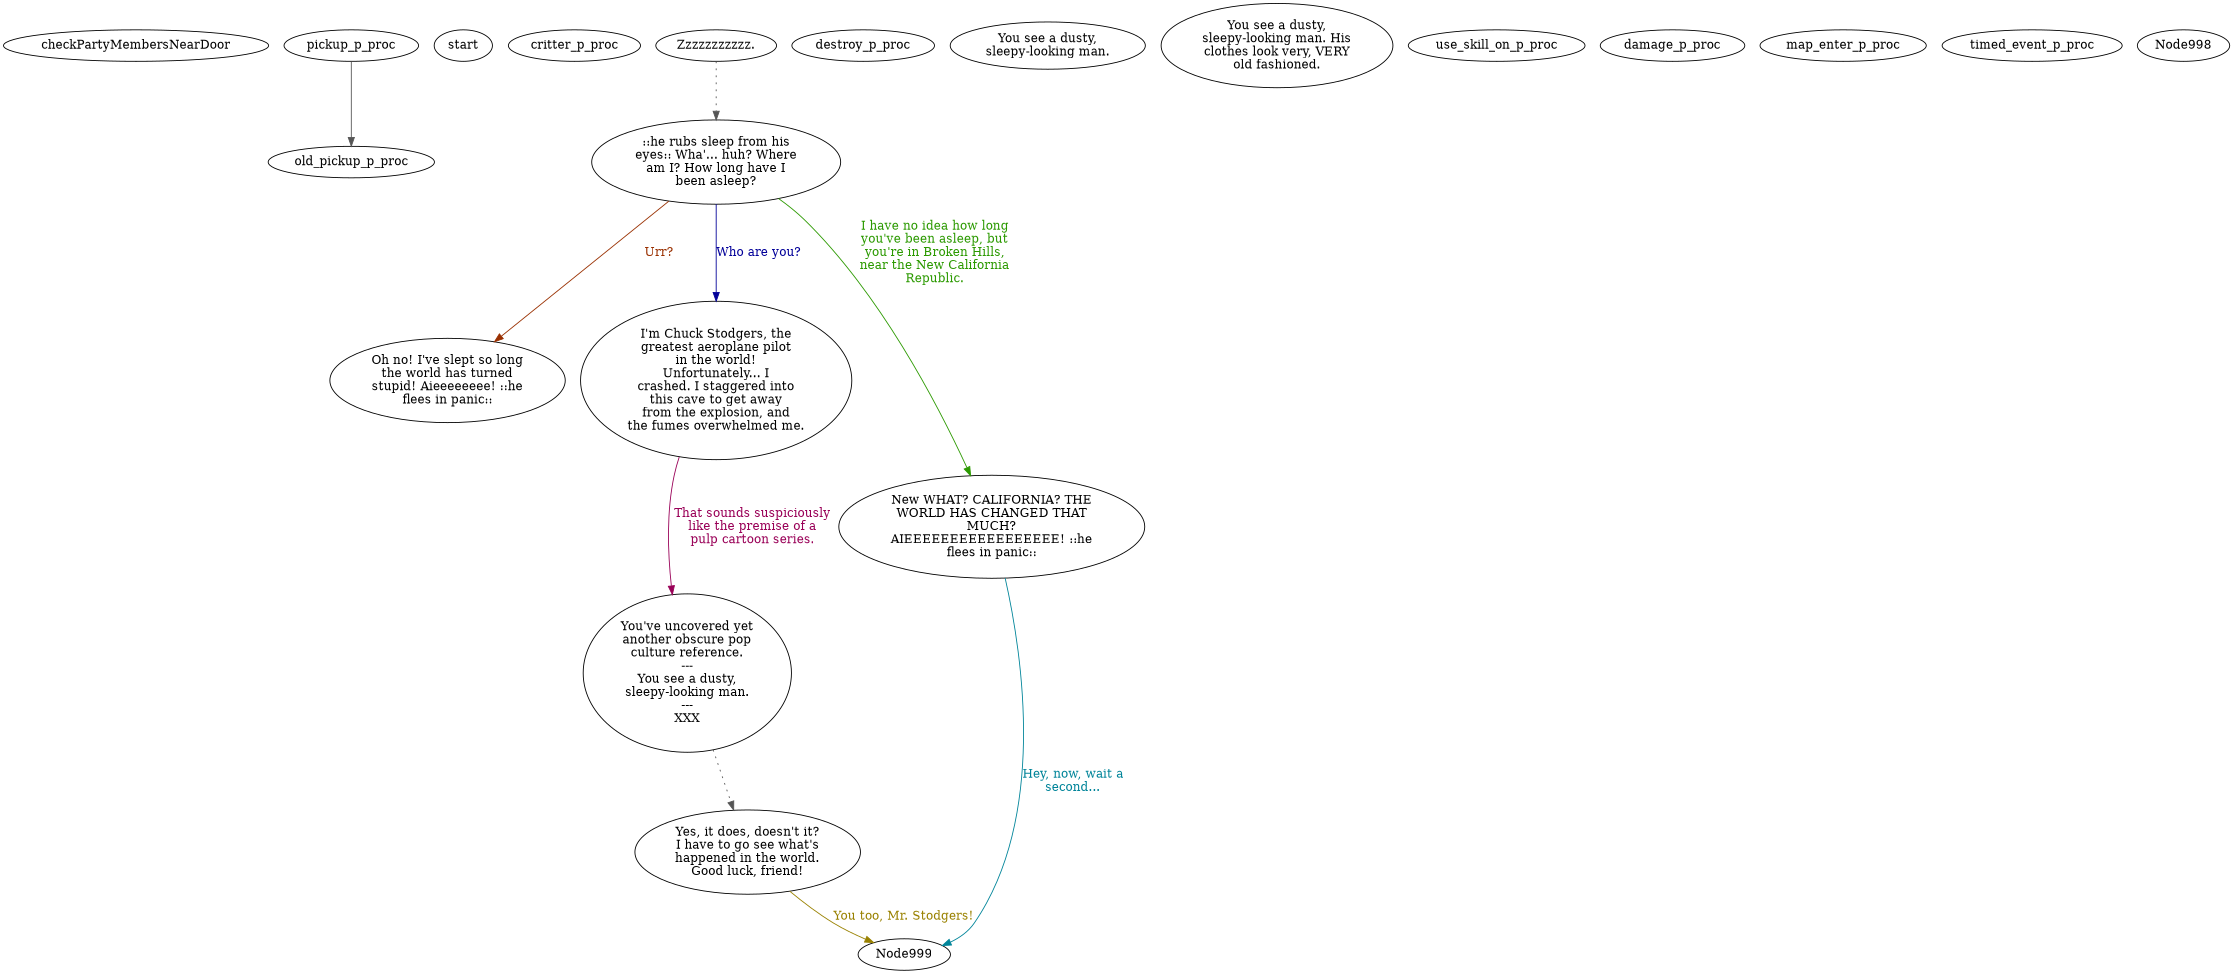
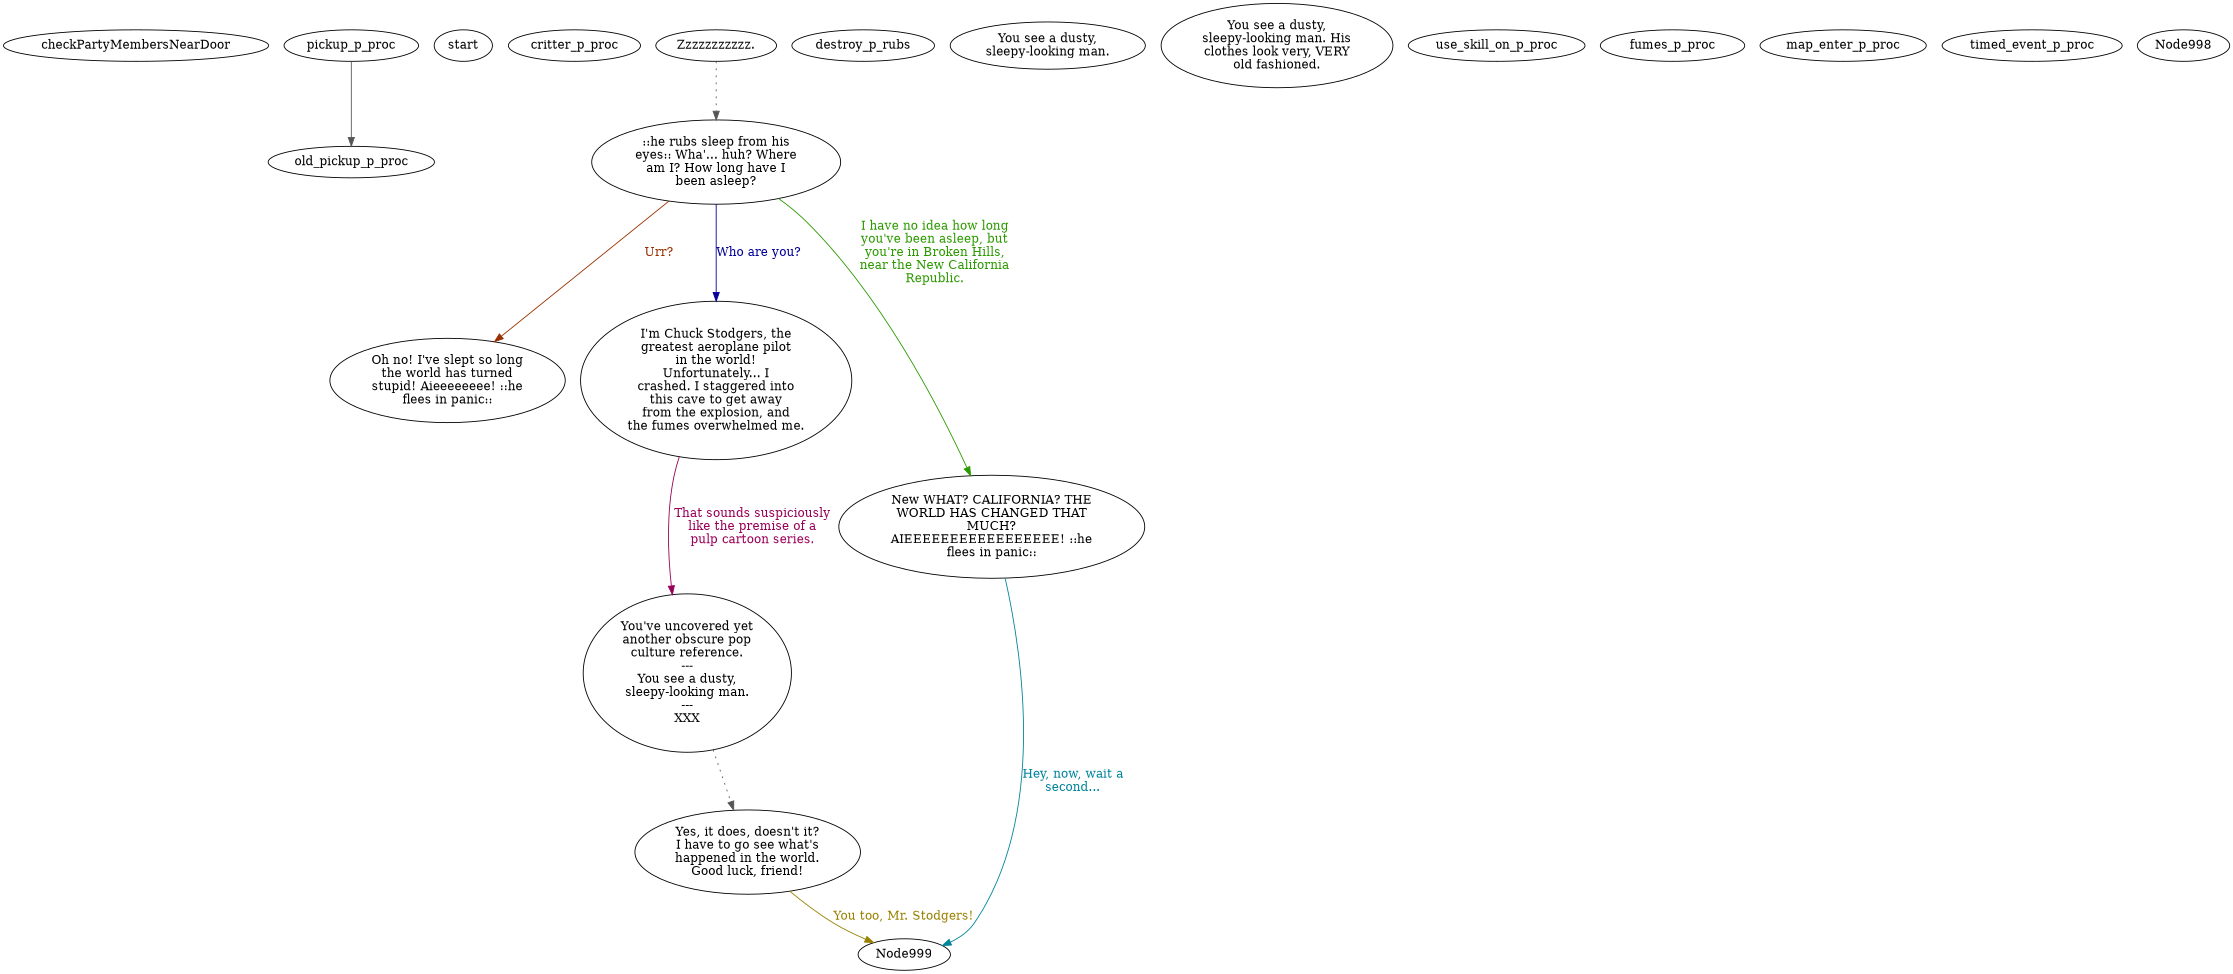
node "destroy_p_proc": label "destroy_p_proc" -> "destroy_p_rubs"
node "damage_p_proc": label "damage_p_proc" -> "fumes_p_proc"
